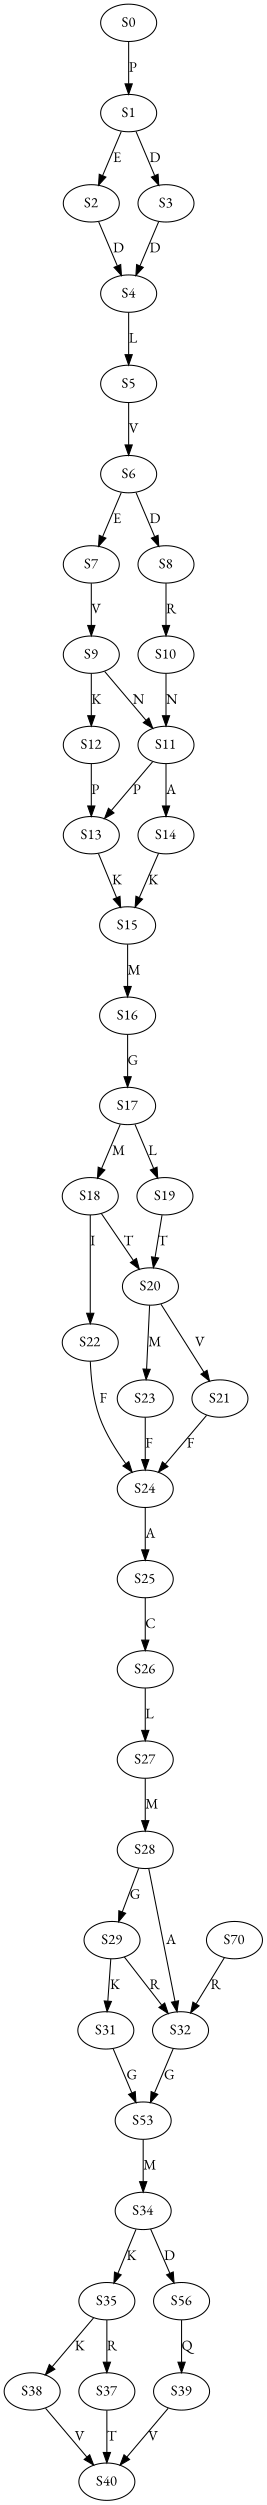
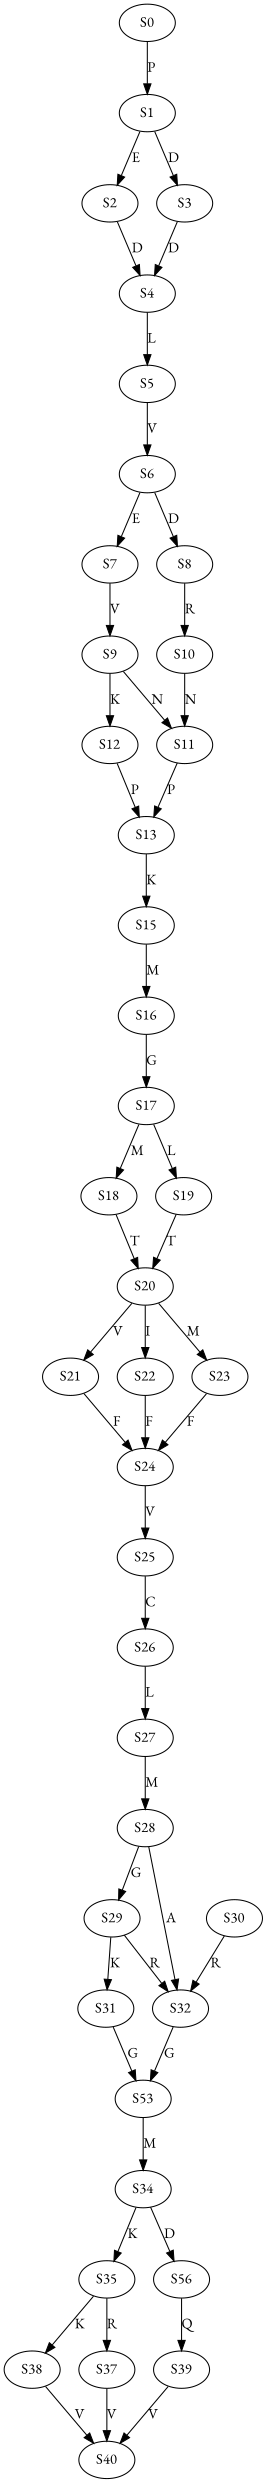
node "S14": removed
edge "S18" -> "S22": now "S20" -> "S22"
edge "S24" -> "S25": label "A" -> "V"
node "S70": label "S70" -> "S30"
edge "S37" -> "S40": label "T" -> "V"
